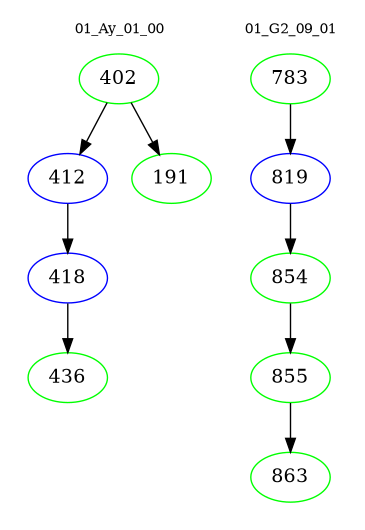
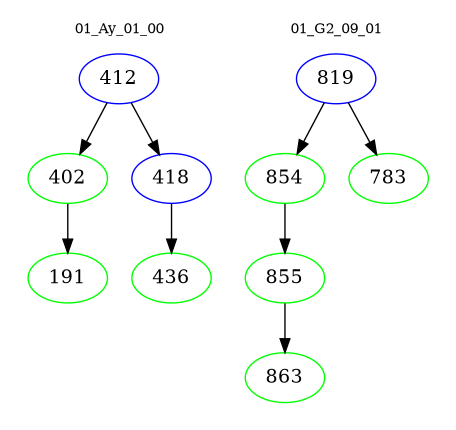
edge "402" -> "412": reversed
edge "783" -> "819": reversed
